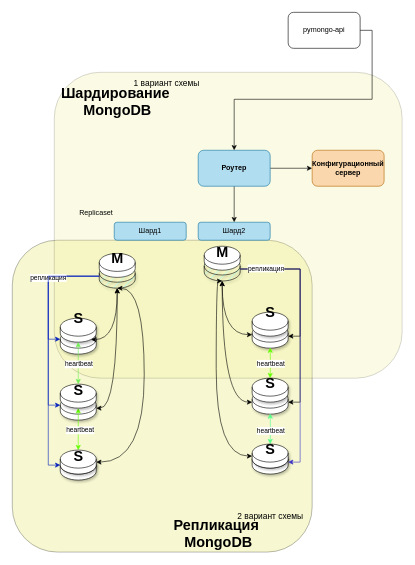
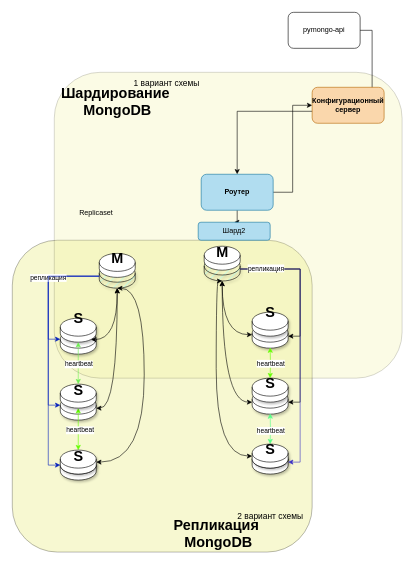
node "Роутер": moved (234, 168) -> (237, 192)
node "Конфигурационный сервер": moved (348, 168) -> (348, 105)
node "Шард1": removed
